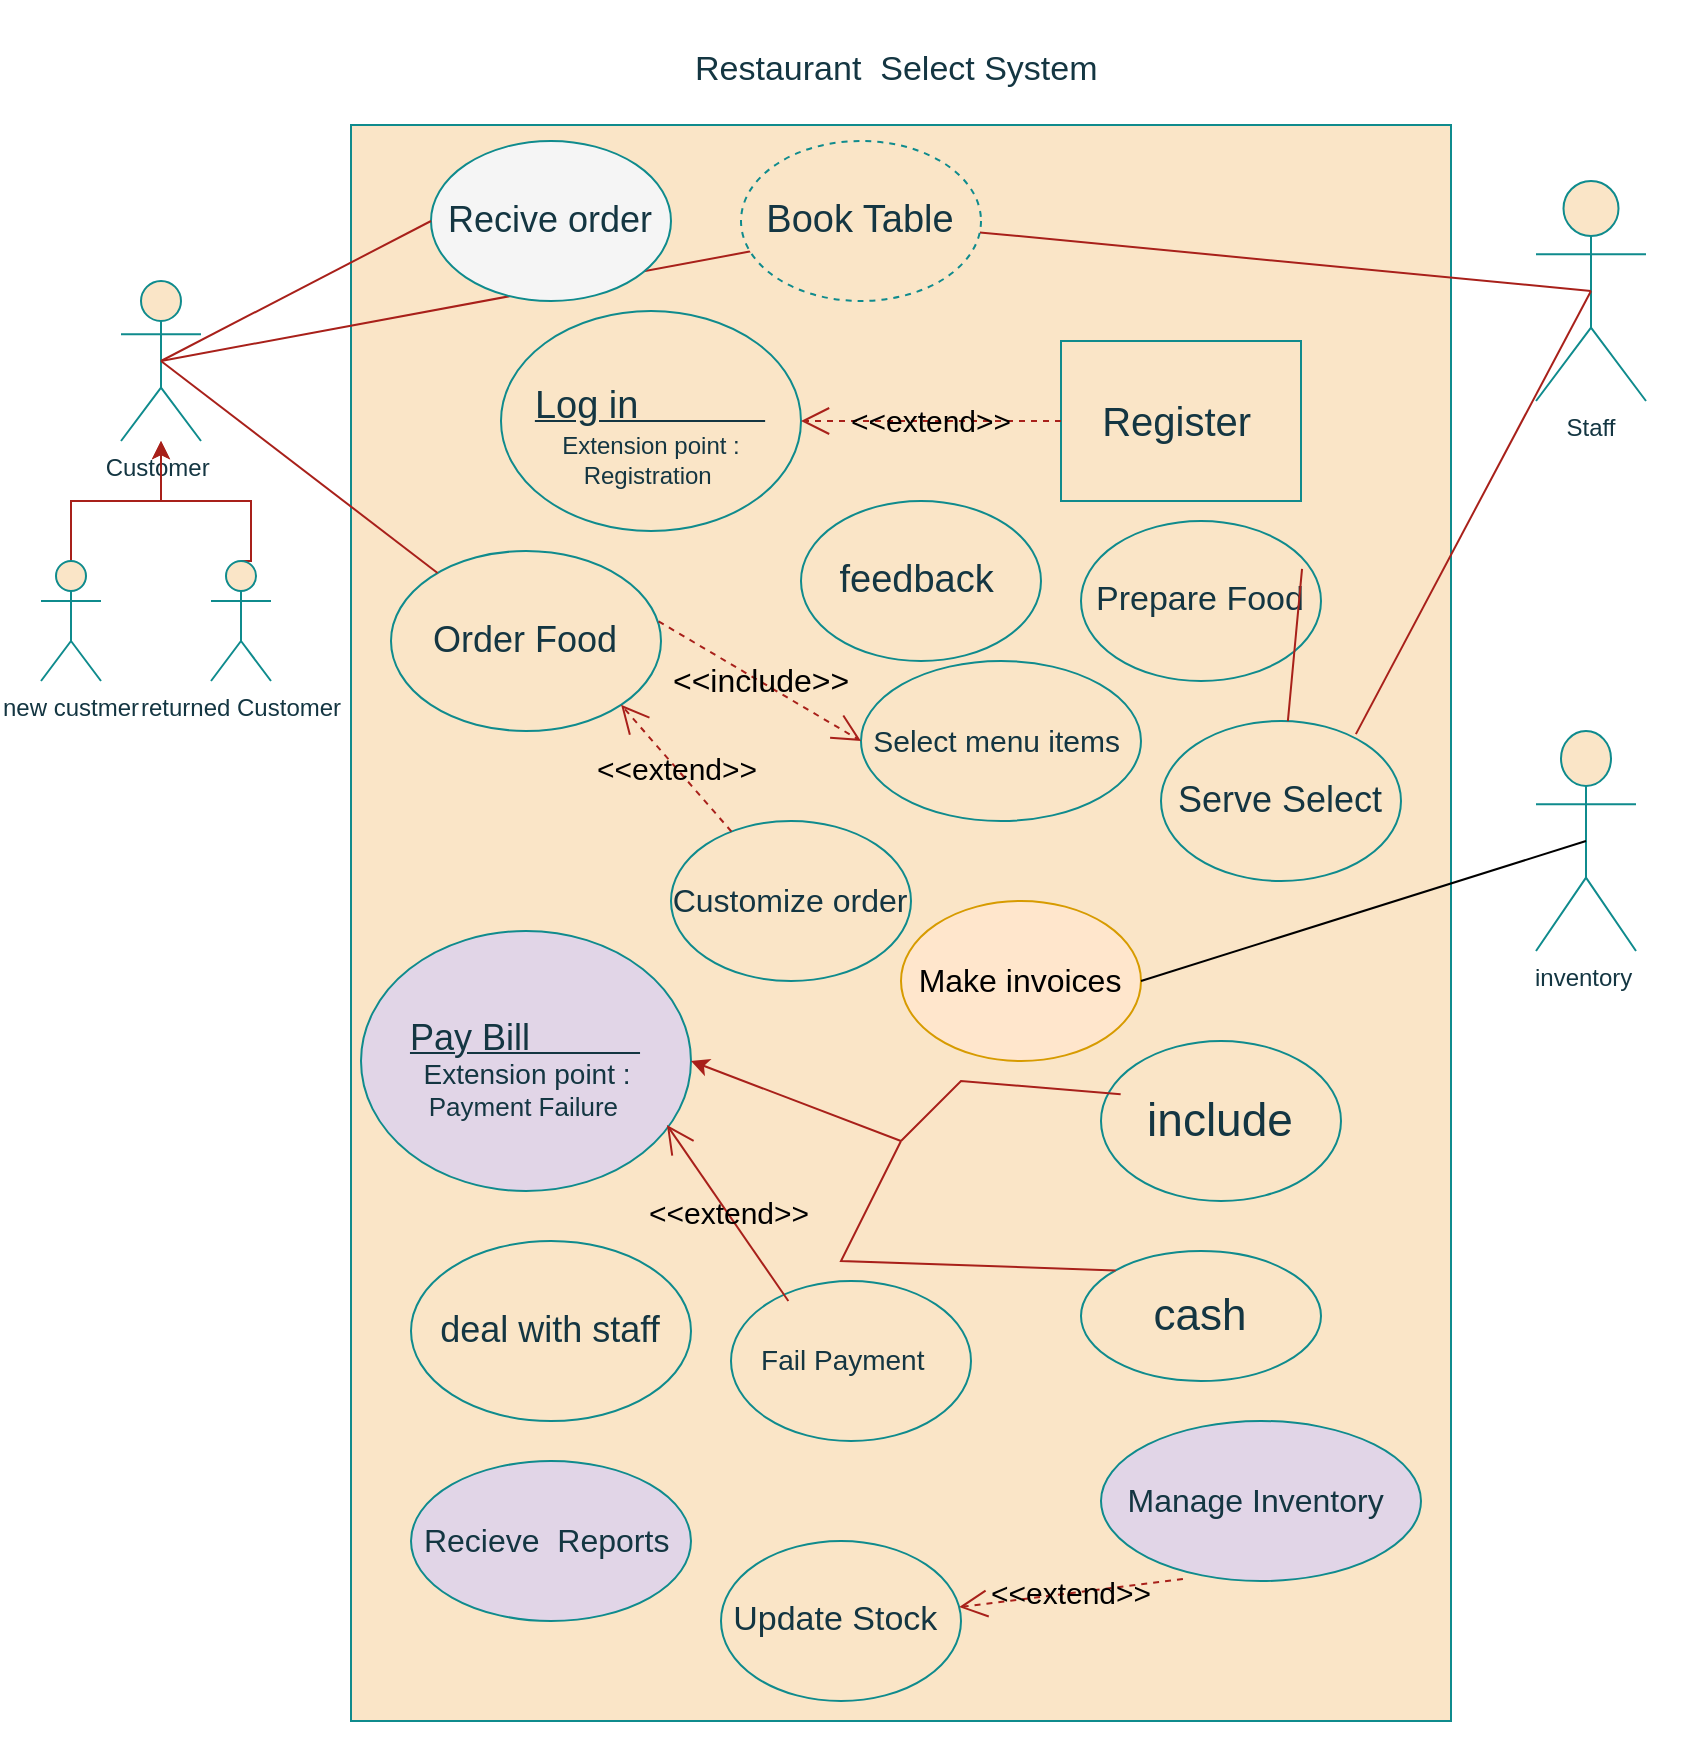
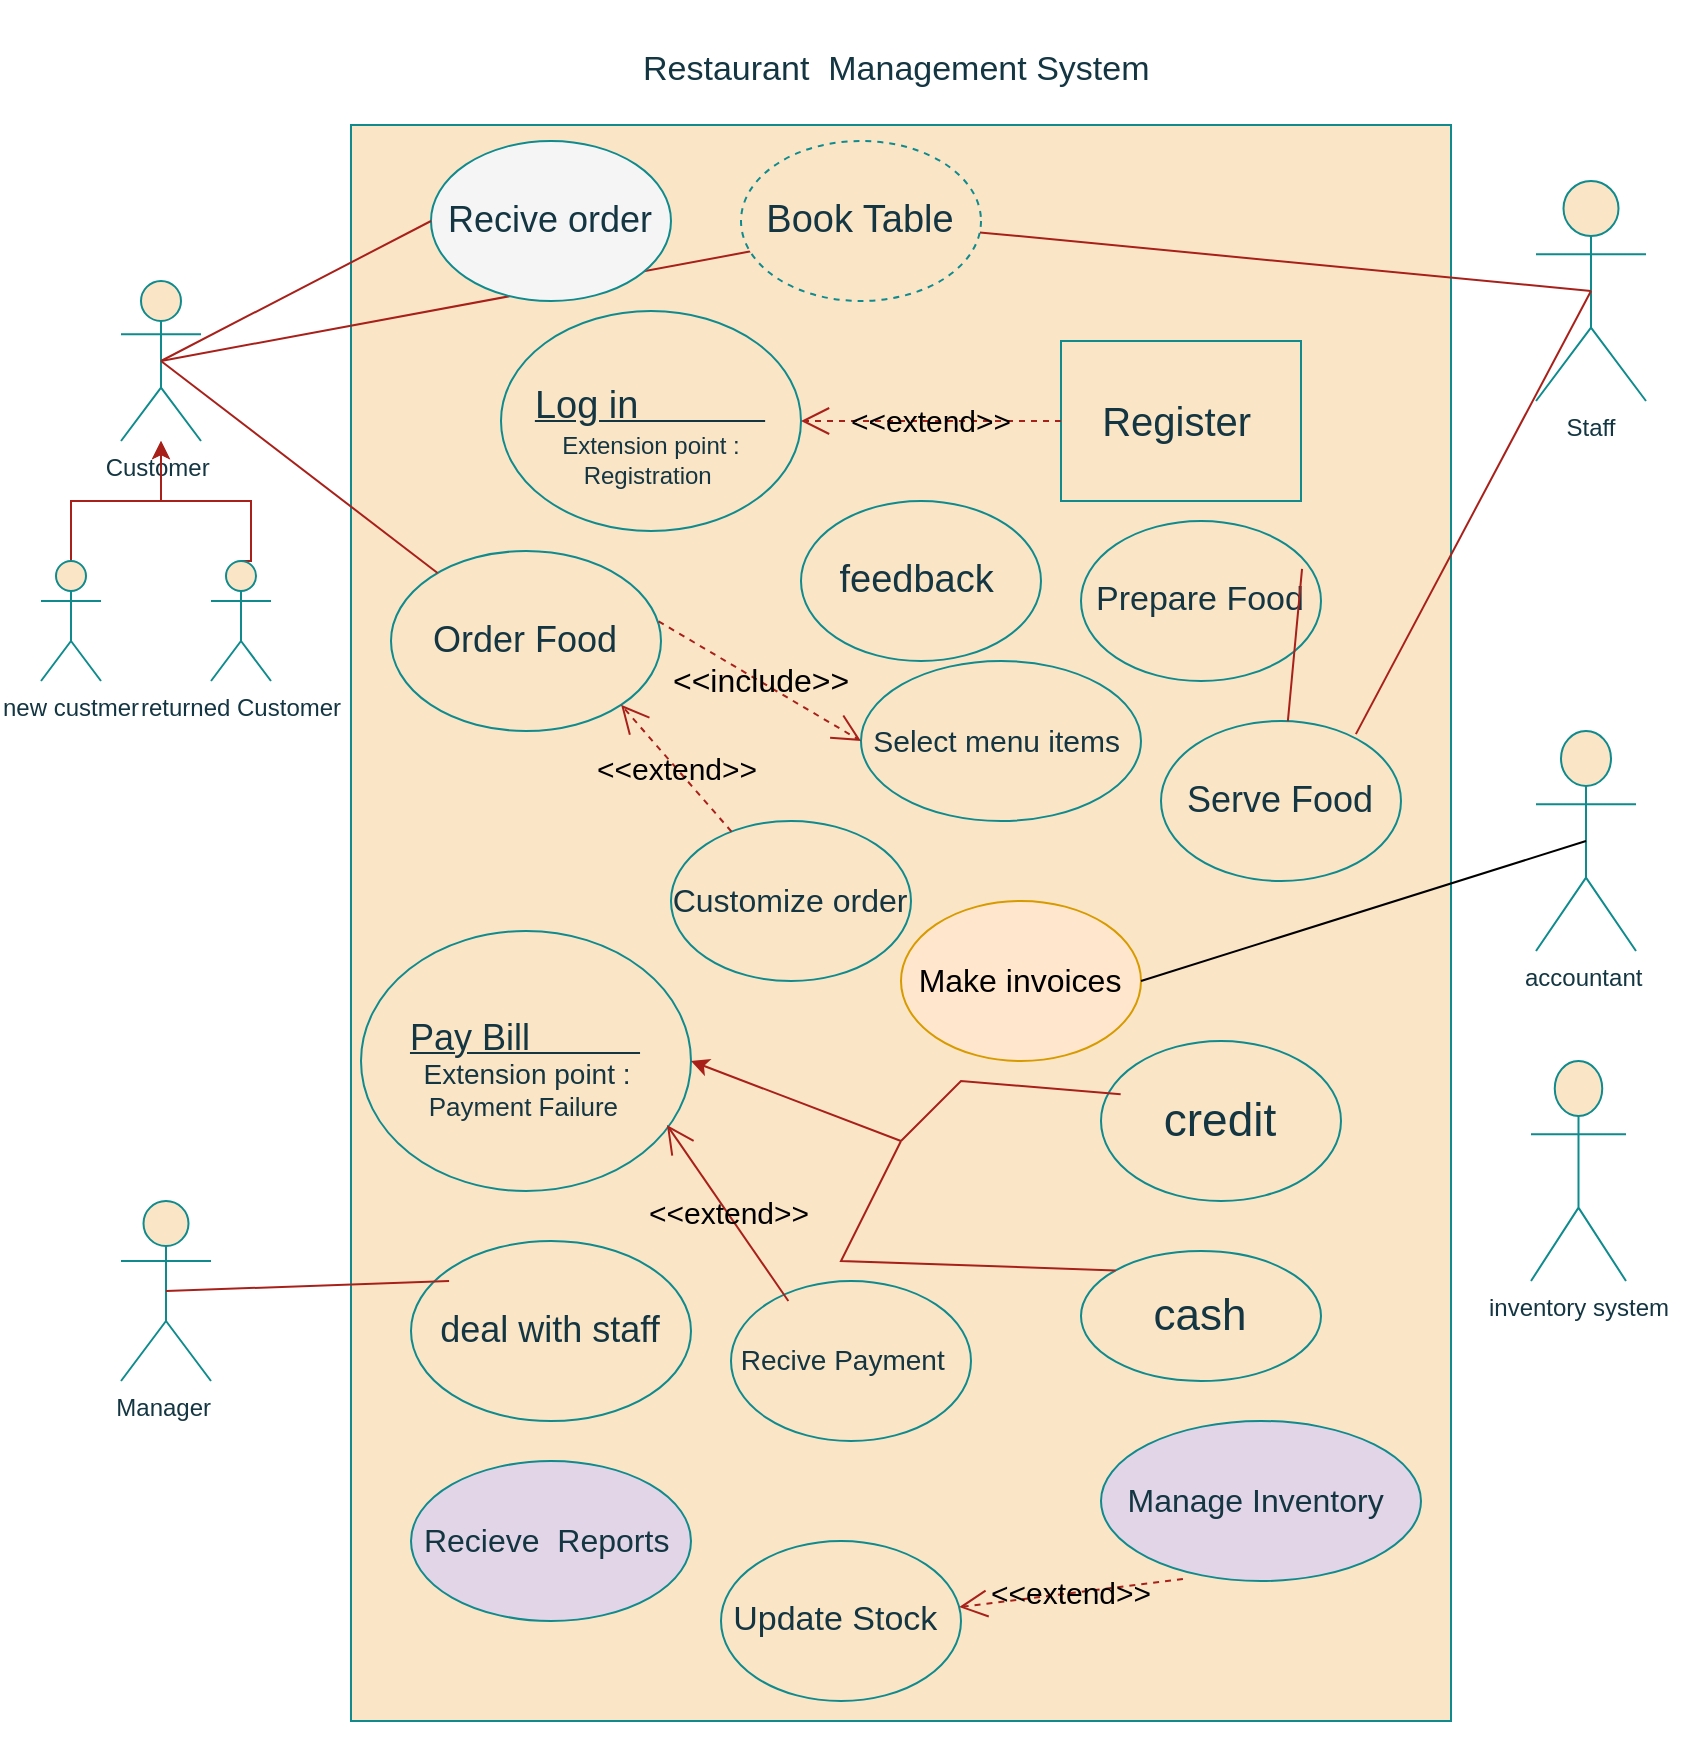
node "Restaurant Select System": label "Restaurant Select System" -> "Restaurant Management System"
node "Serve Select": label "Serve Select" -> "Serve Food"
node "inventory": label "inventory" -> "accountant"
node "Pay Bill": fillcolor #e1d5e7 -> #fae5c7
node "include": label "include" -> "credit"
node "inventory system": added
edge "Manager" -- "deal with staff": added
node "Manager": added
node "Fail Payment": label "Fail Payment" -> "Recive Payment"
